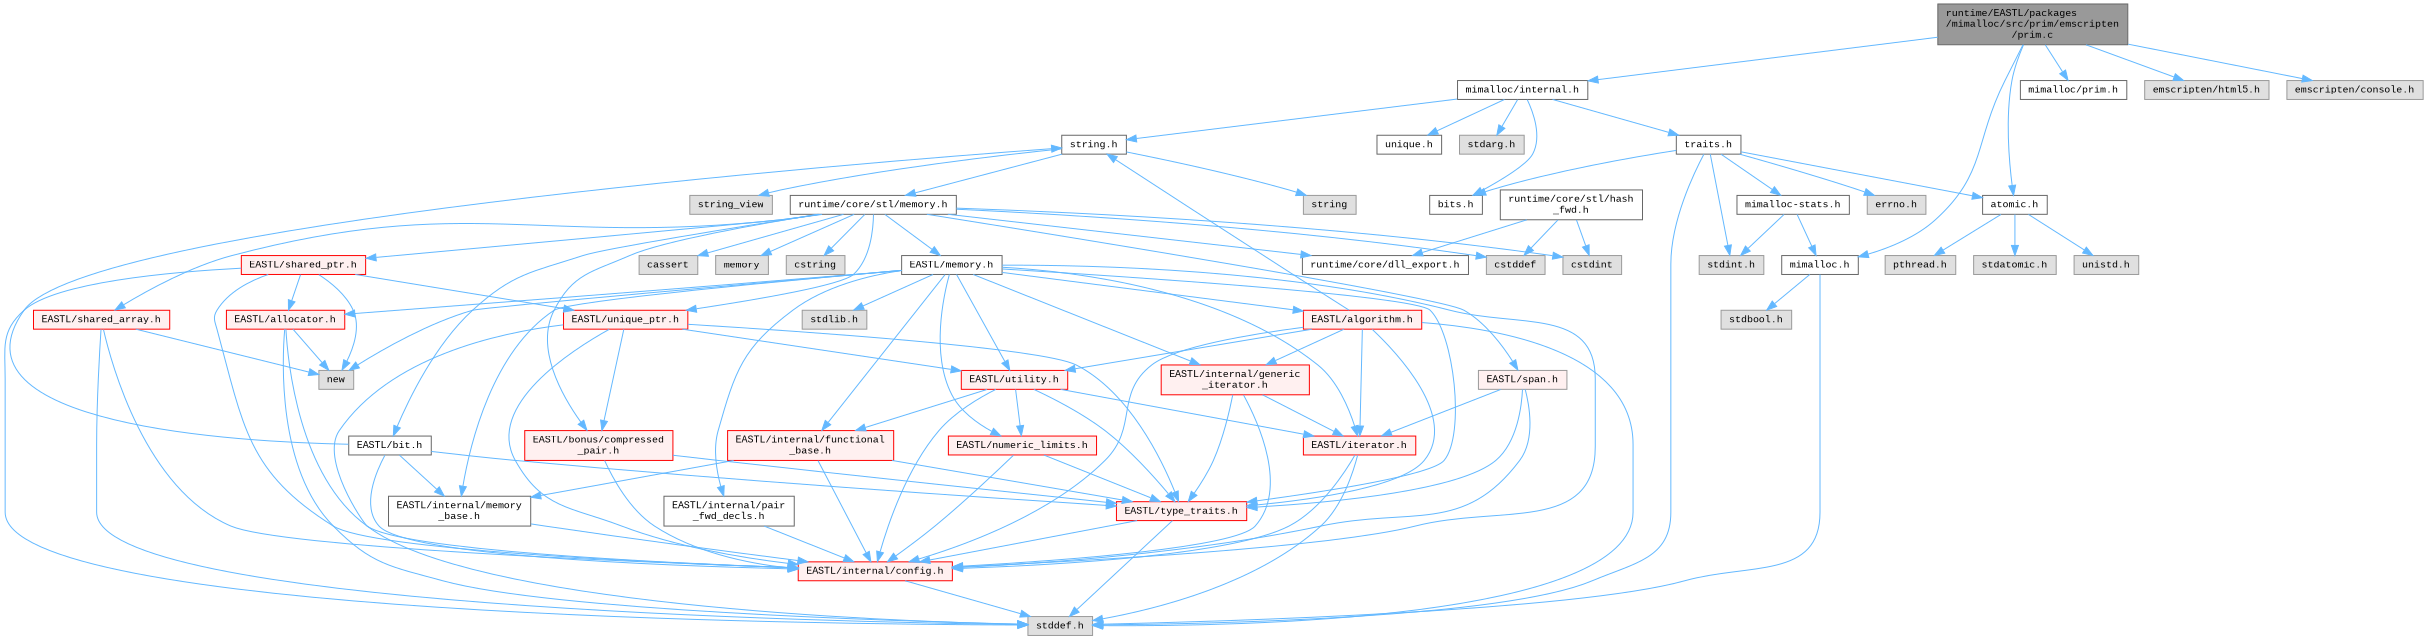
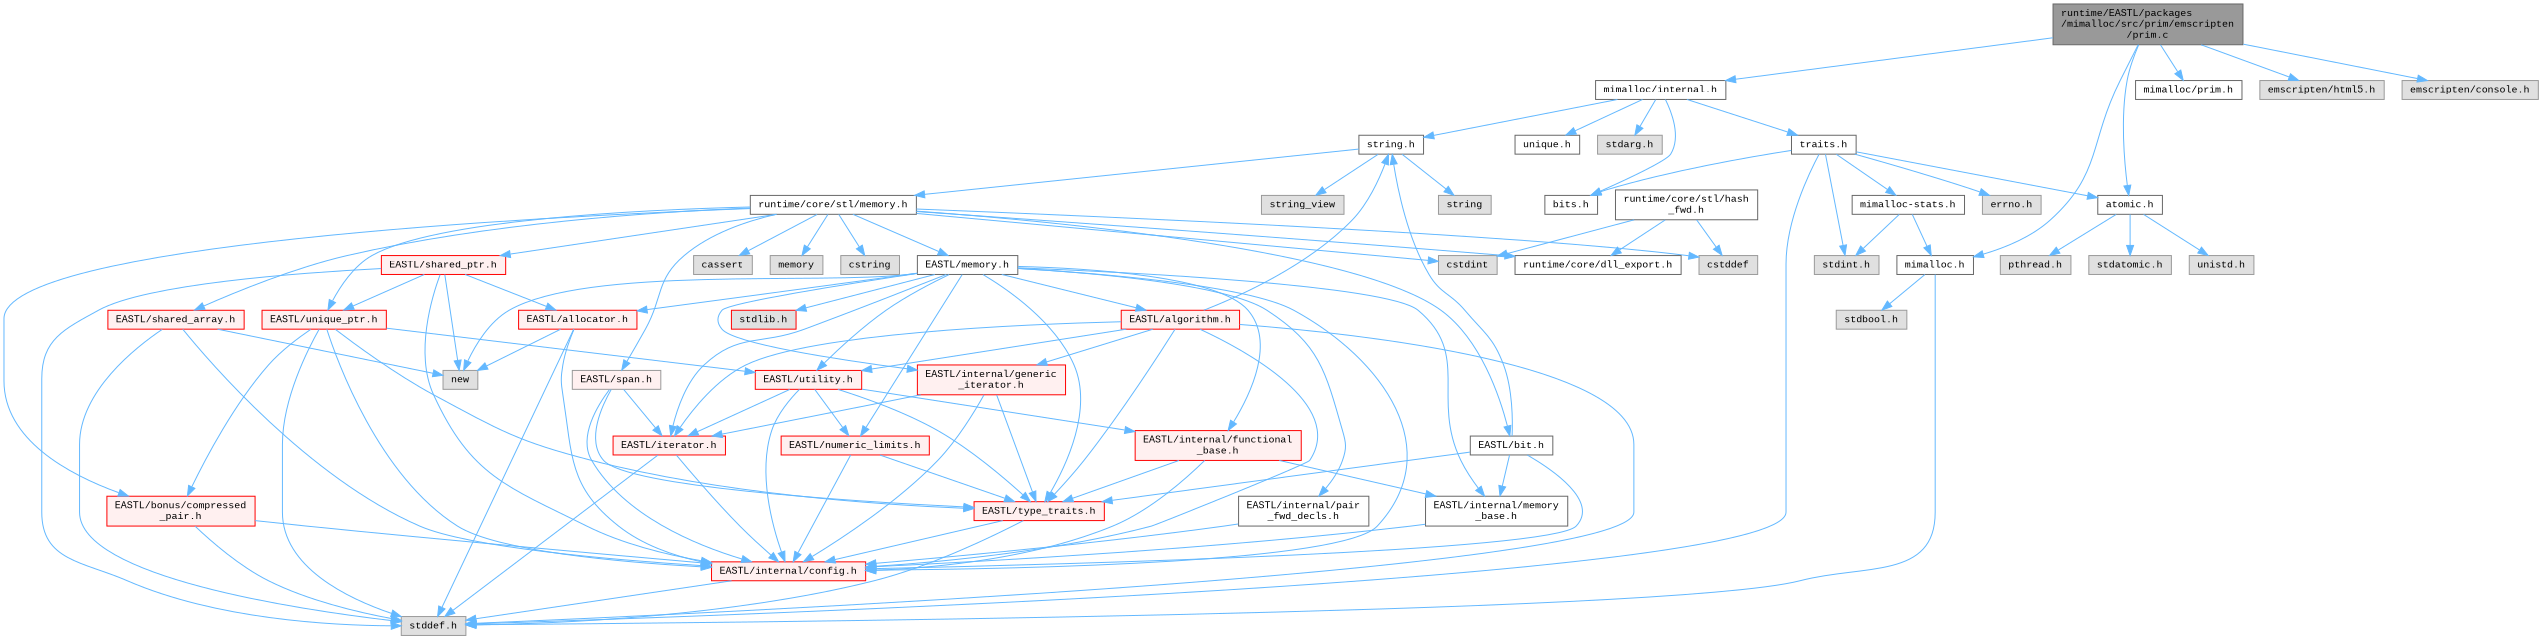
node "stdlib.h": color grey60 -> red
edge "EASTL/bonus/compressed _pair.h" -> "EASTL/type_traits.h": now "EASTL/bonus/compressed _pair.h" -> "stddef.h"
